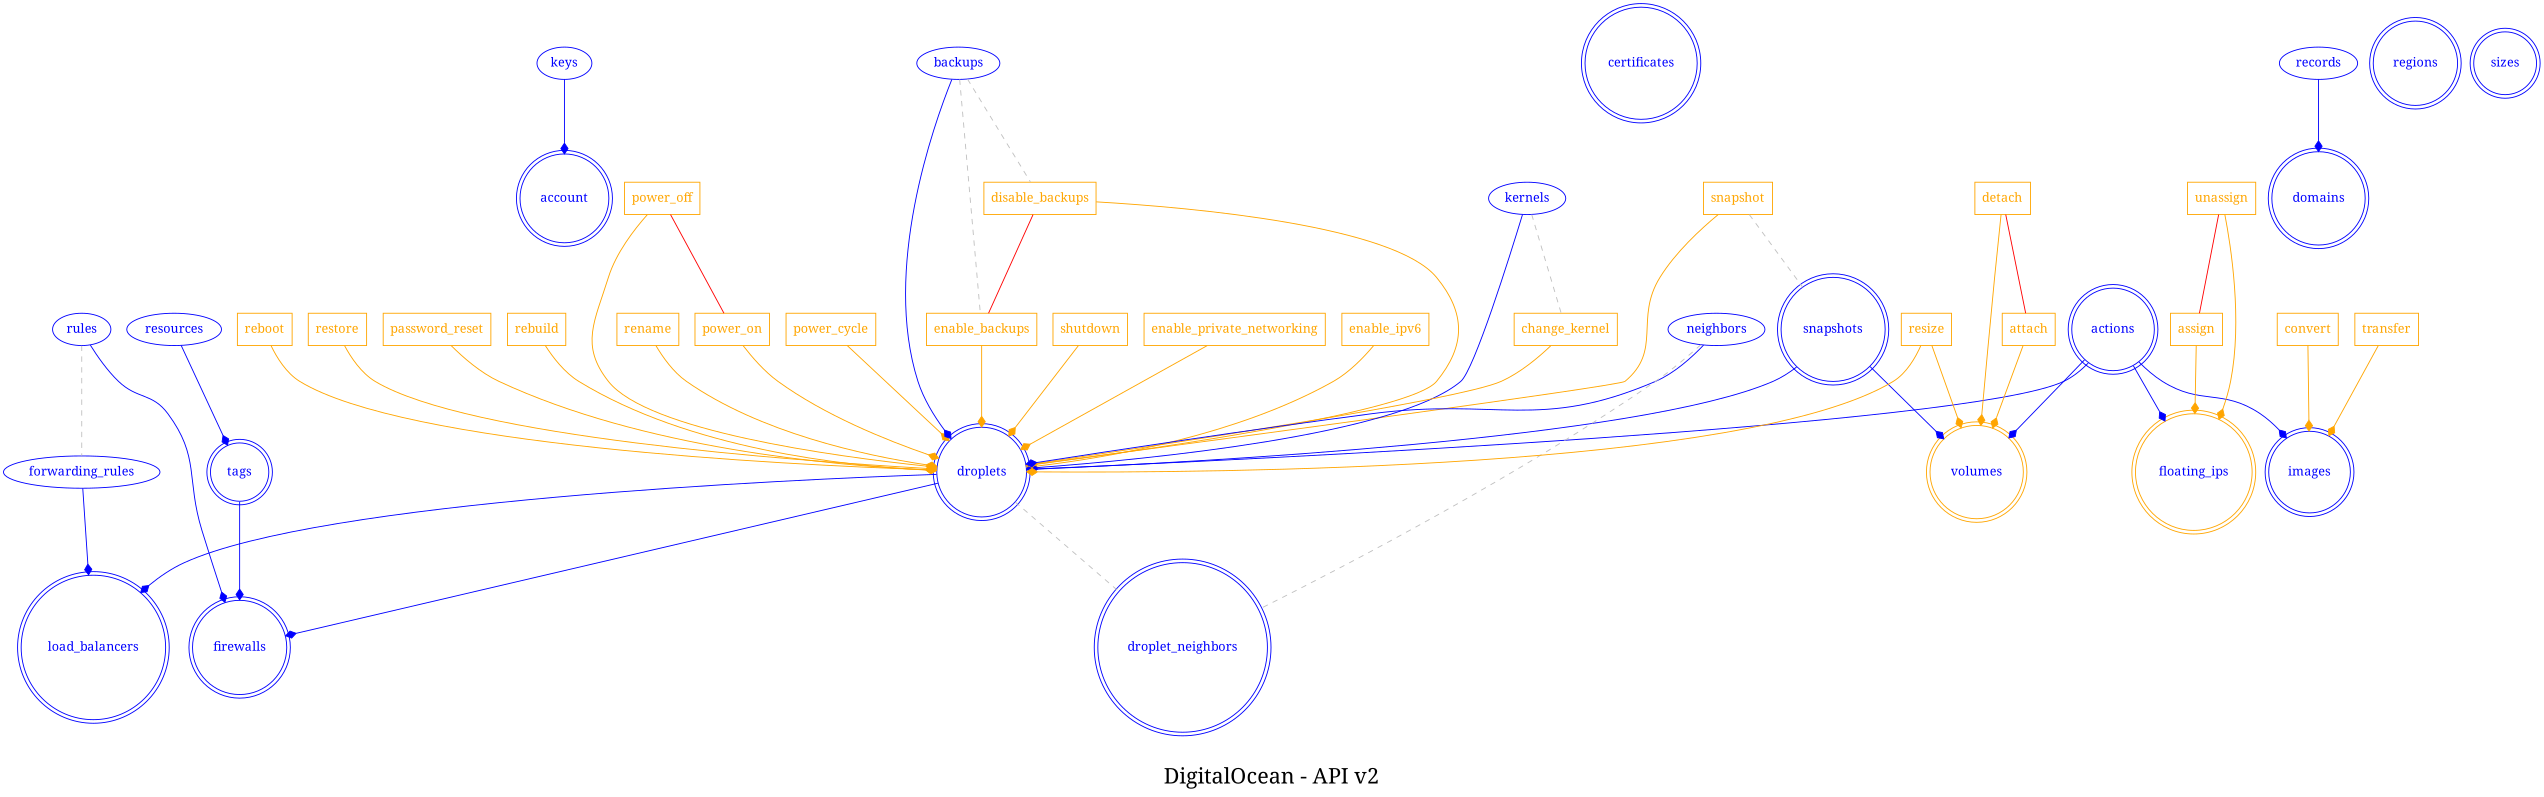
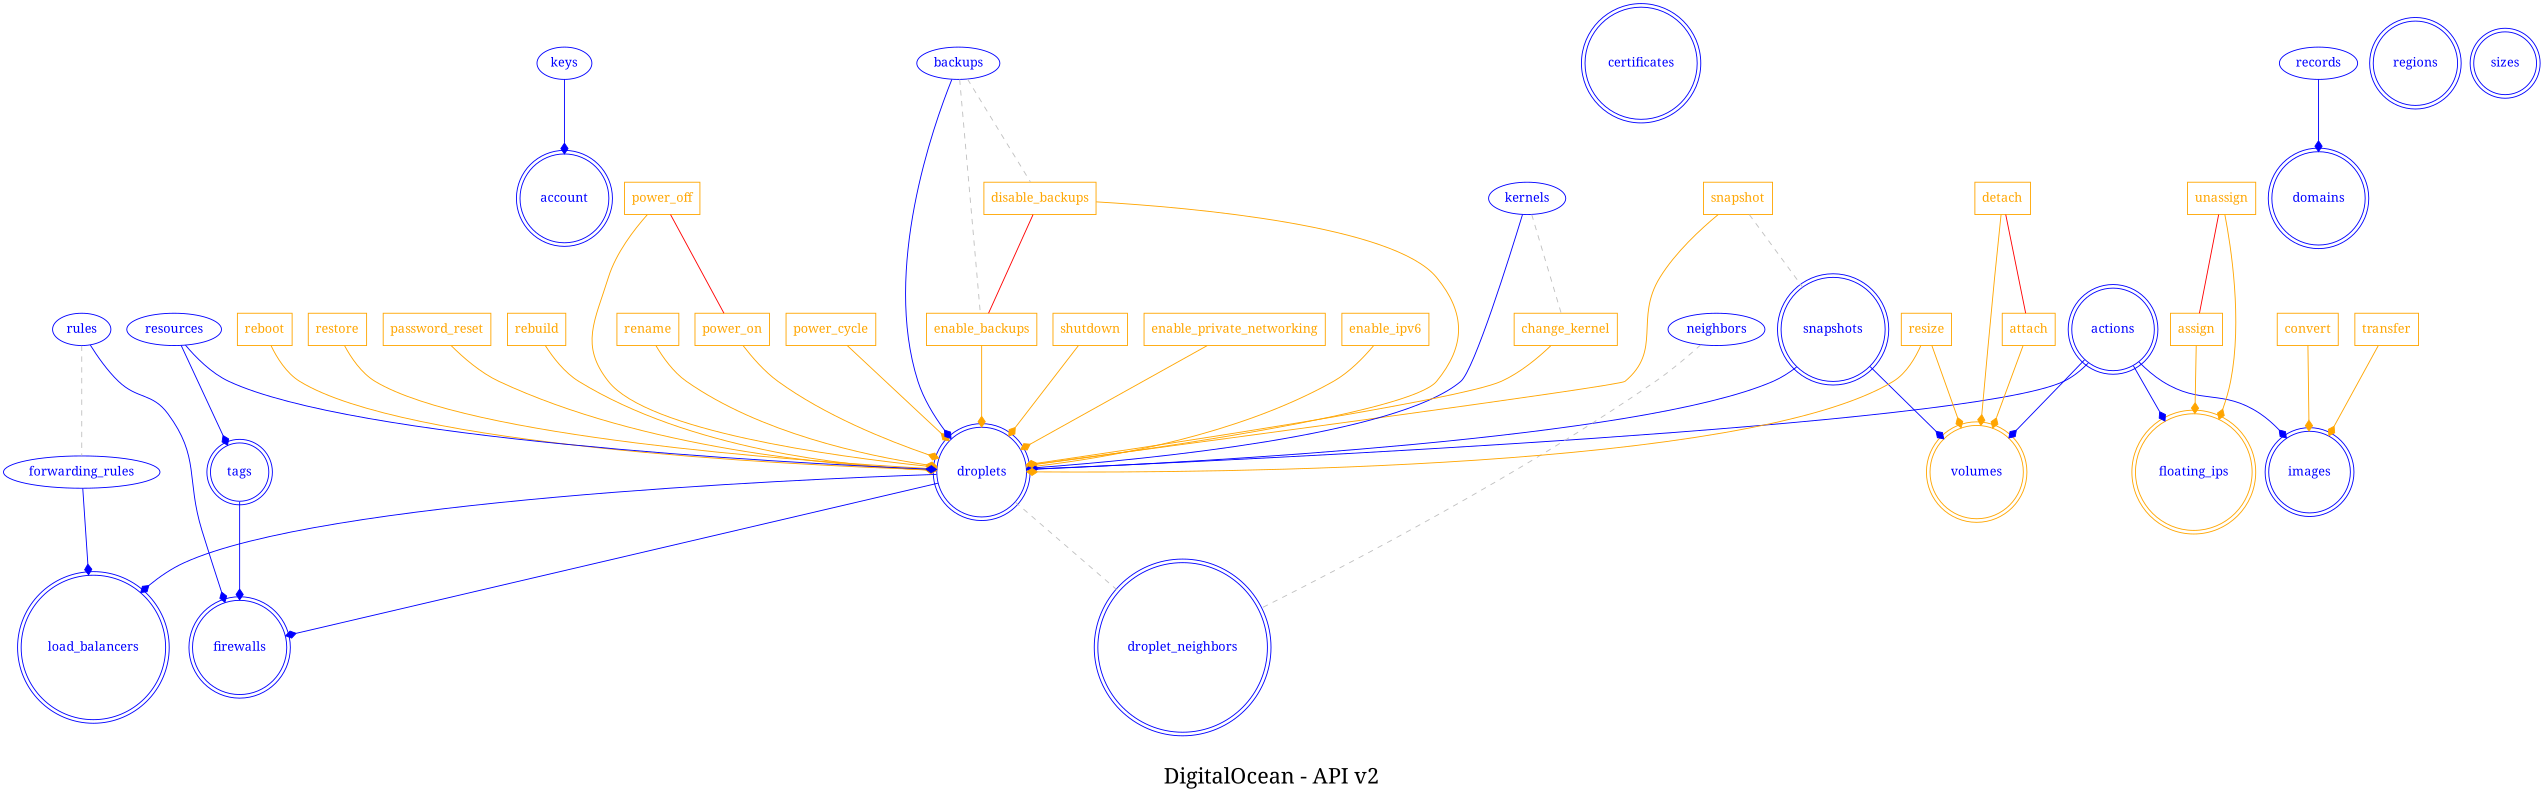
edge "neighbors" -> "droplets": now "resources" -> "droplets"
